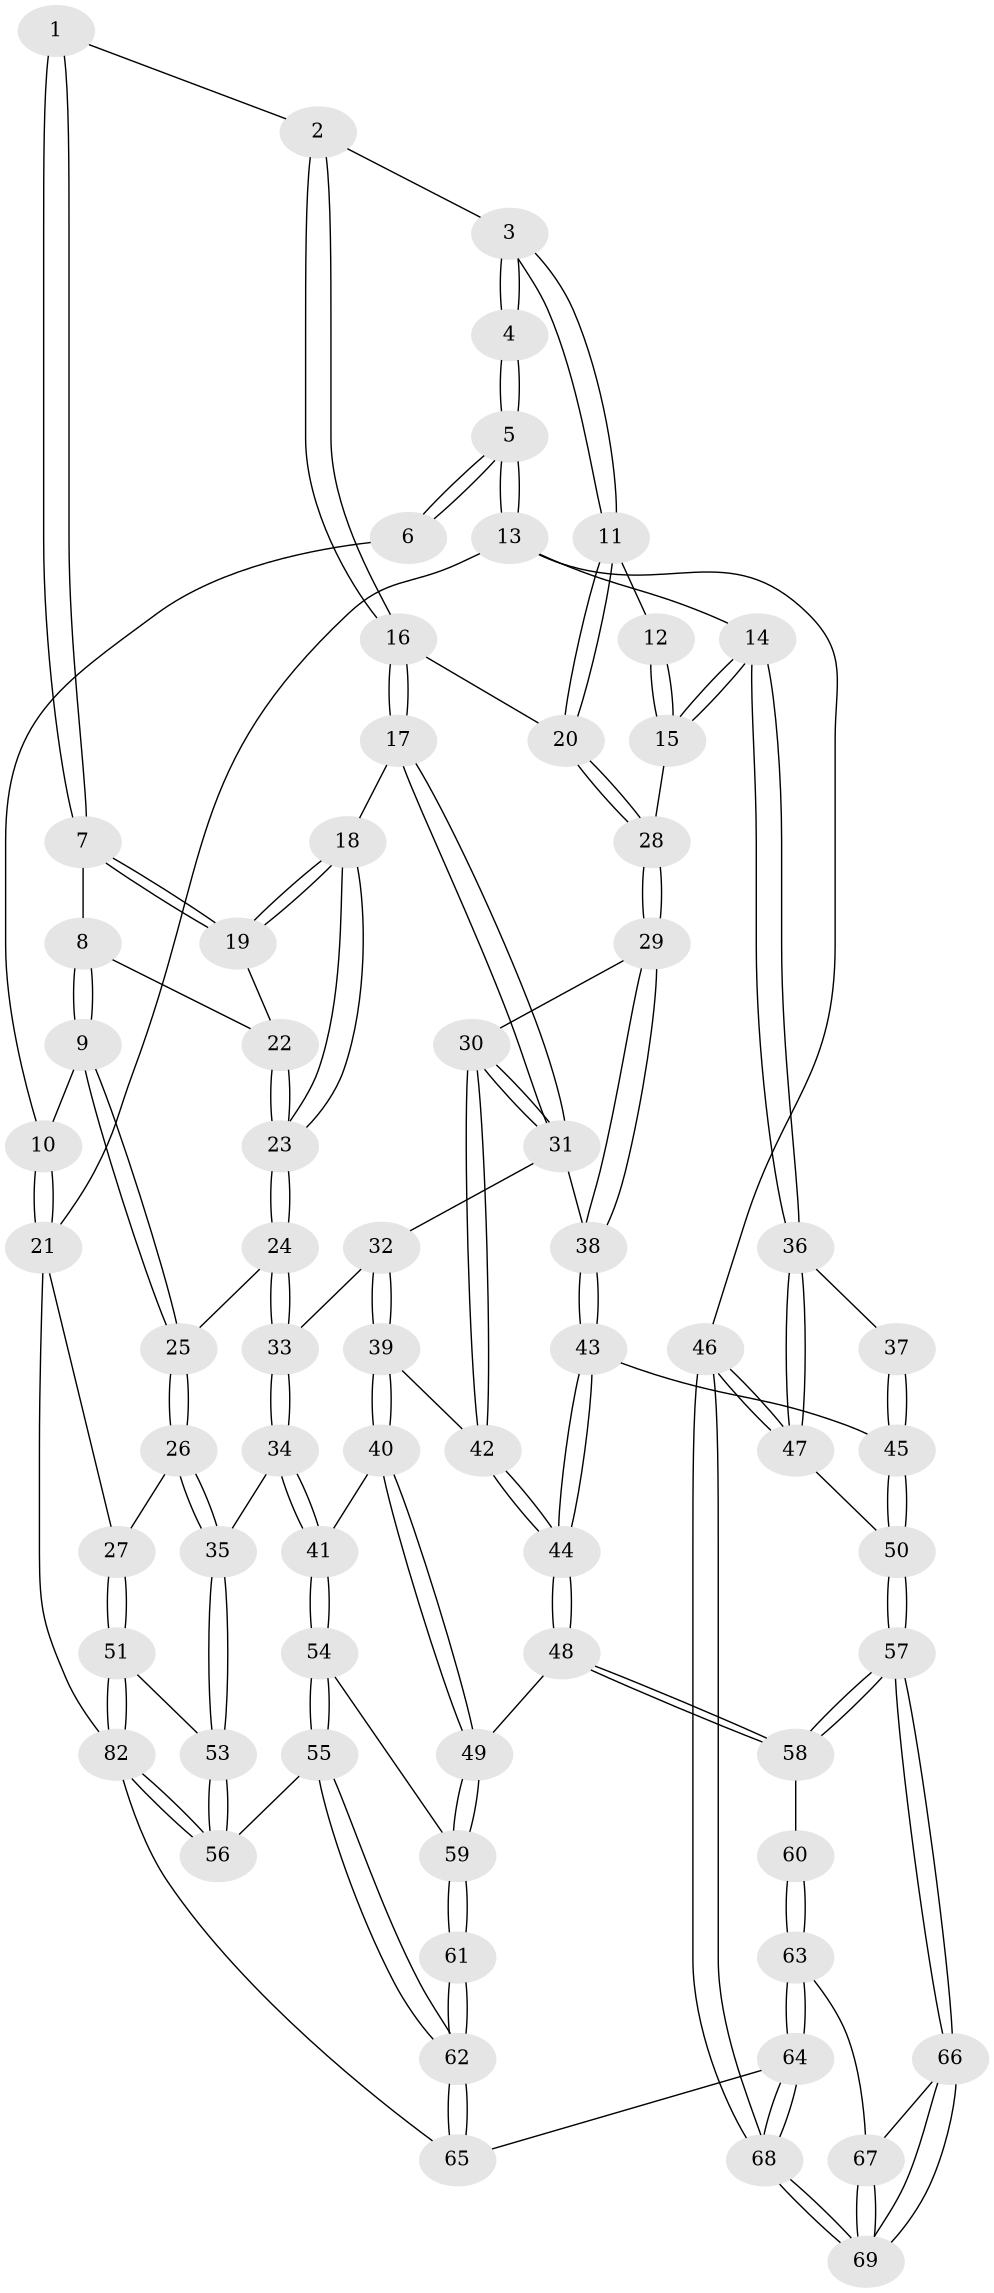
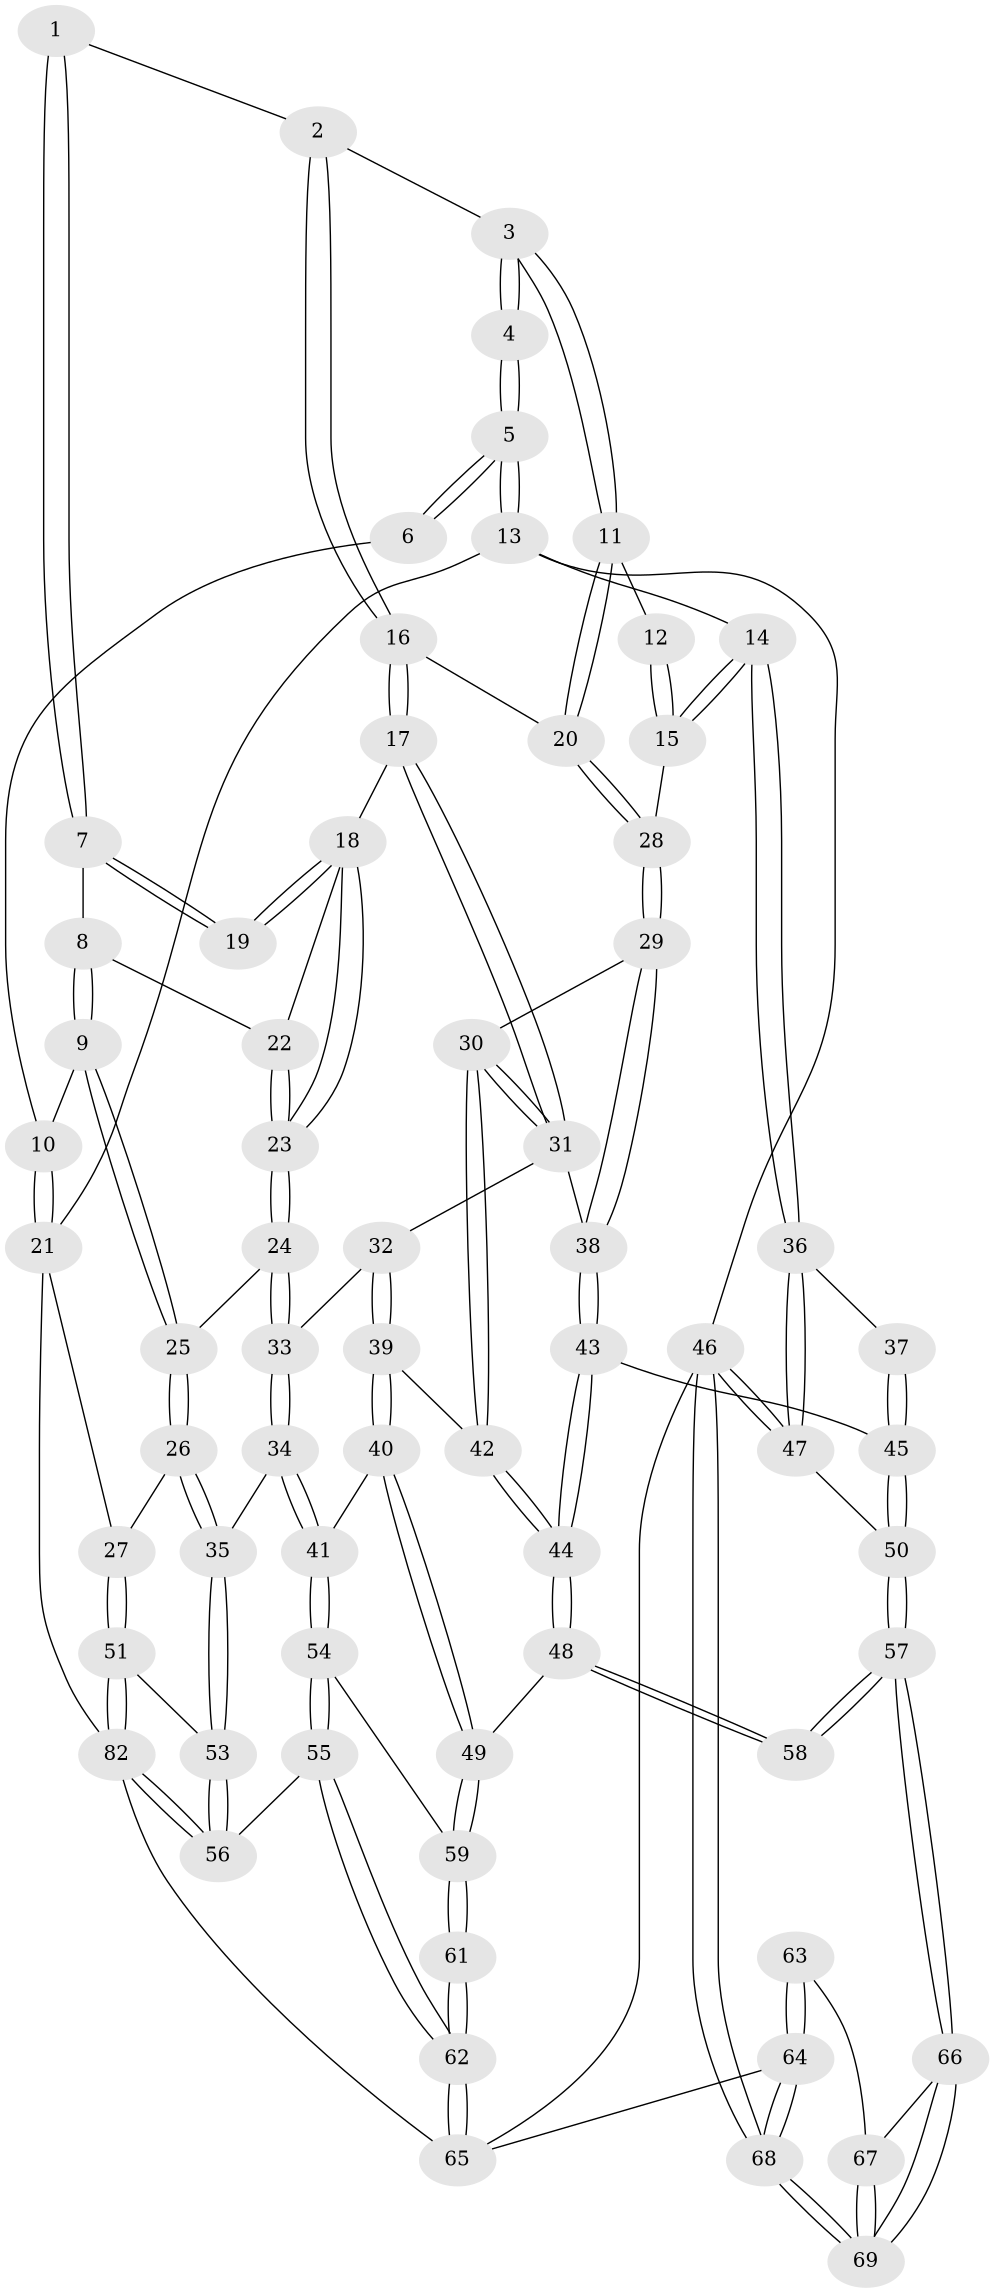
edge "19" -- "22": now "18" -- "22"
edge "46" -- "65": added
node "60": removed
